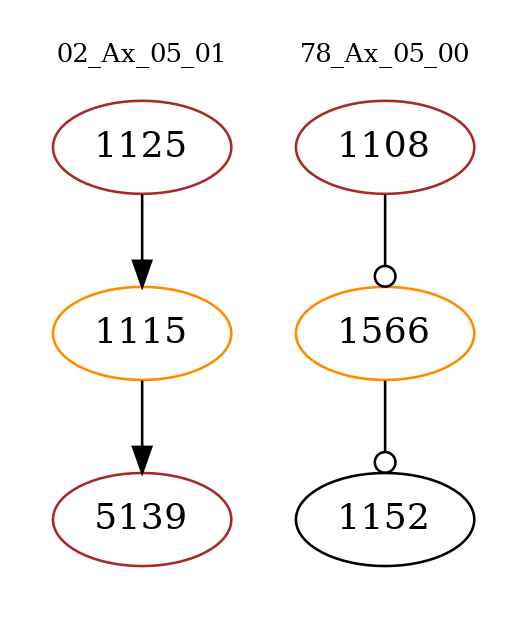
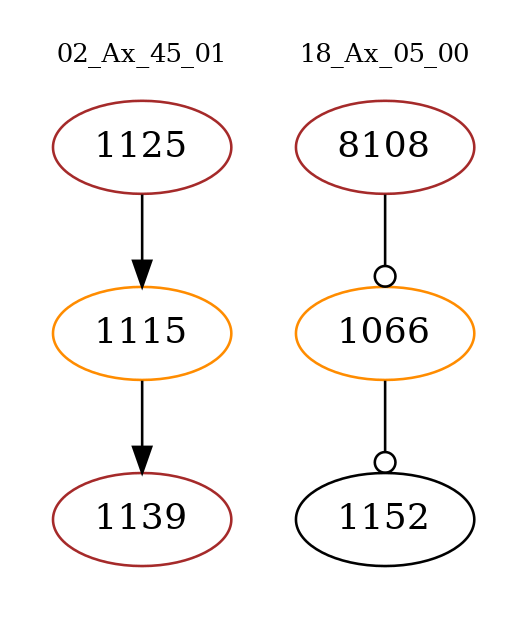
cluster "02_Ax_05_01": label "02_Ax_05_01" -> "02_Ax_45_01"
cluster "78_Ax_05_00": label "78_Ax_05_00" -> "18_Ax_05_00"
node "1108": label "1108" -> "8108"
node "1566": label "1566" -> "1066"
node "5139": label "5139" -> "1139"
